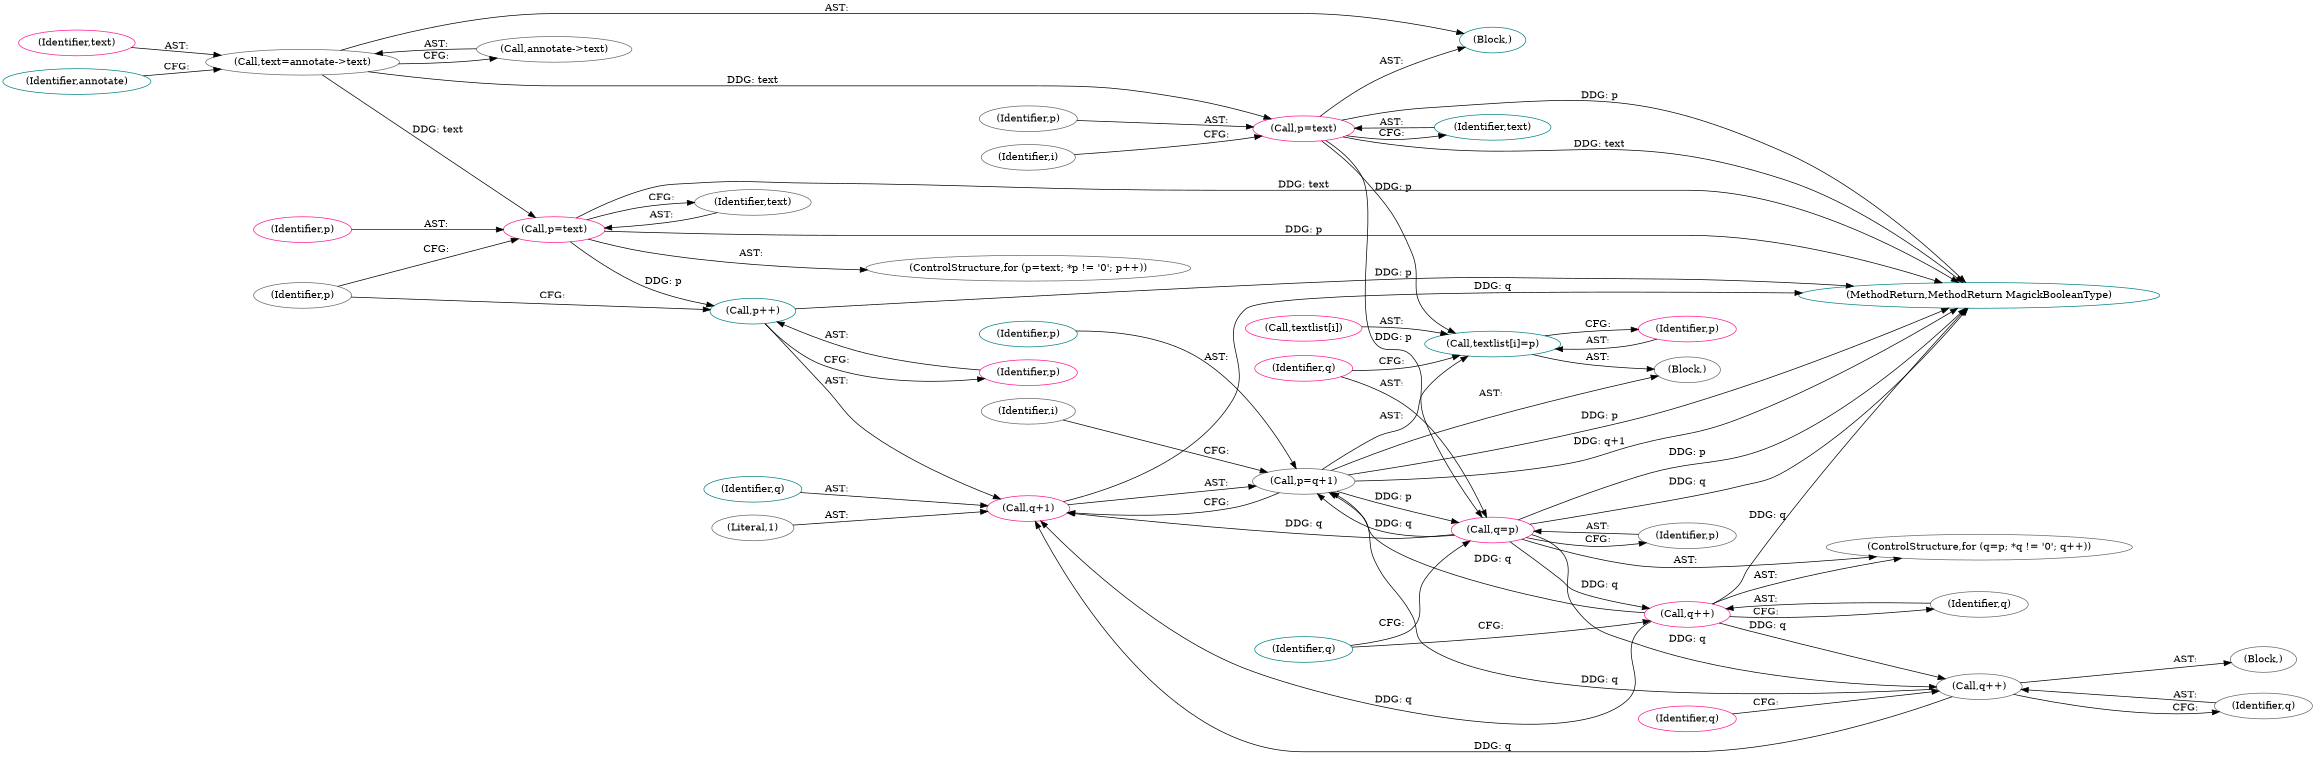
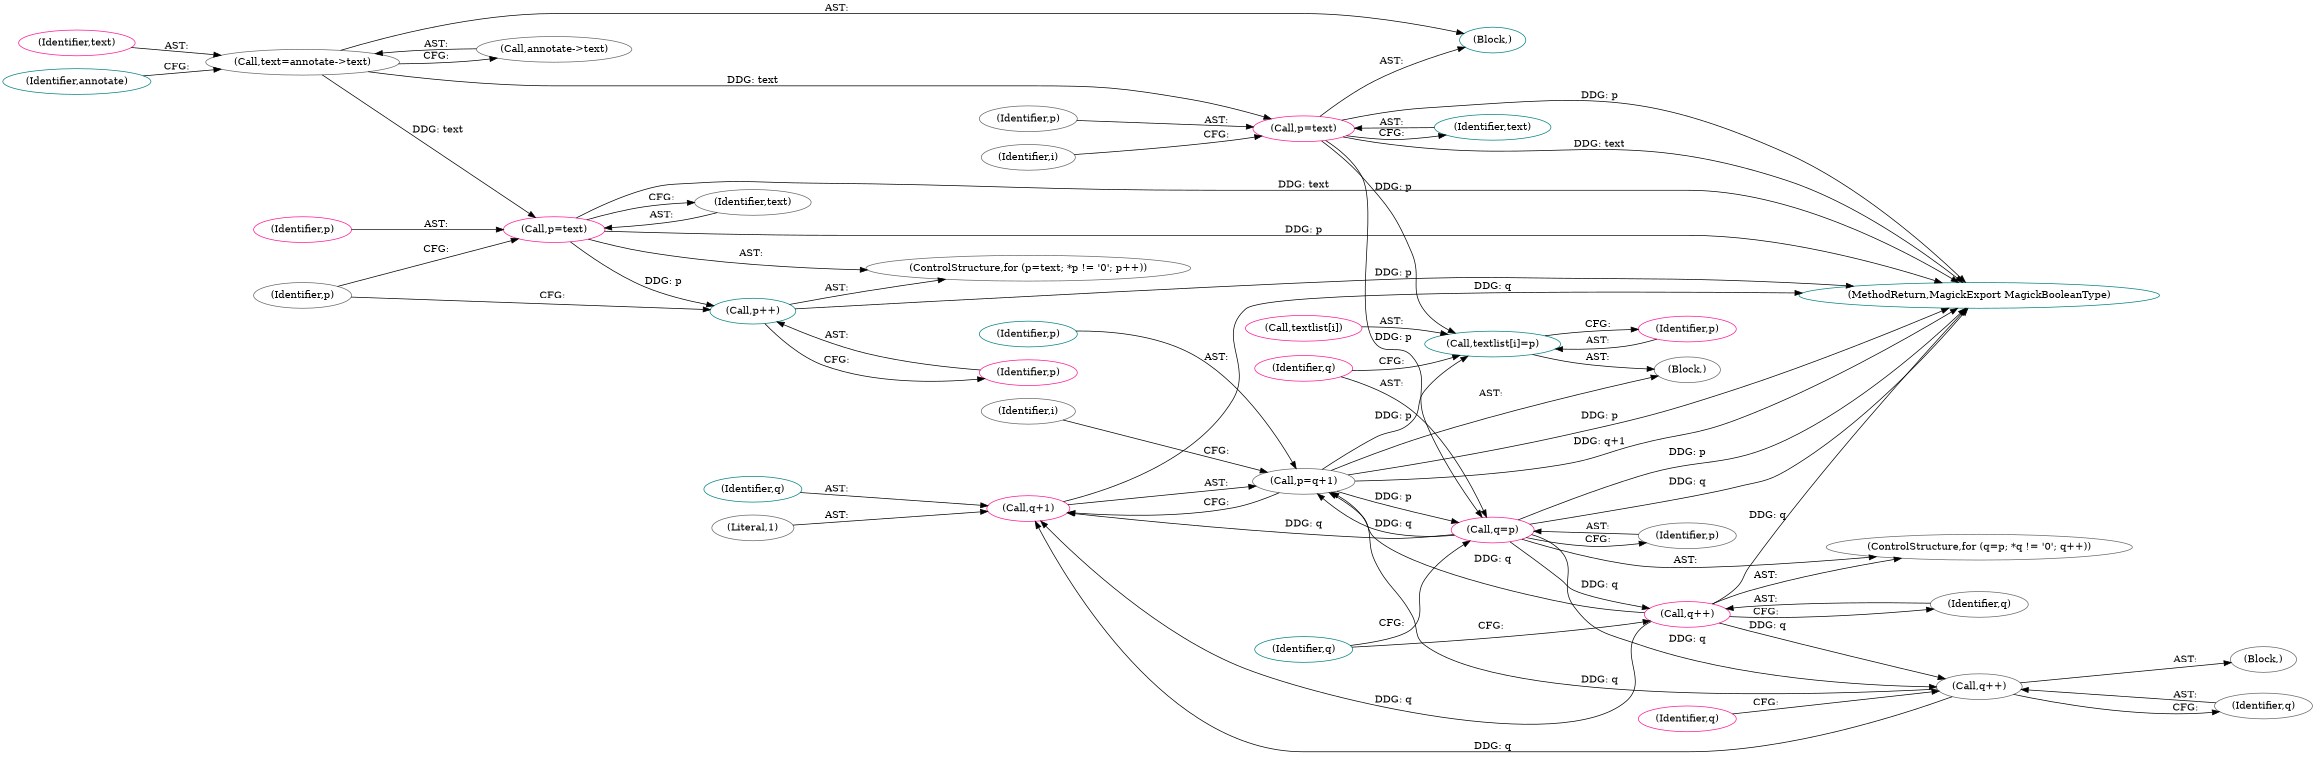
node "(MethodReturn,MethodReturn MagickBooleanType)": label "(MethodReturn,MethodReturn MagickBooleanType)" -> "(MethodReturn,MagickExport MagickBooleanType)"
edge "(Call,p=q+1)" -> "(Call,textlist[i]=p)": label "AST: " -> "DDG: p"
edge "(Call,p++)" -> "(Call,q+1)": now "(Call,p++)" -> "(ControlStructure,for (p=text; *p != '0'; p++))"
